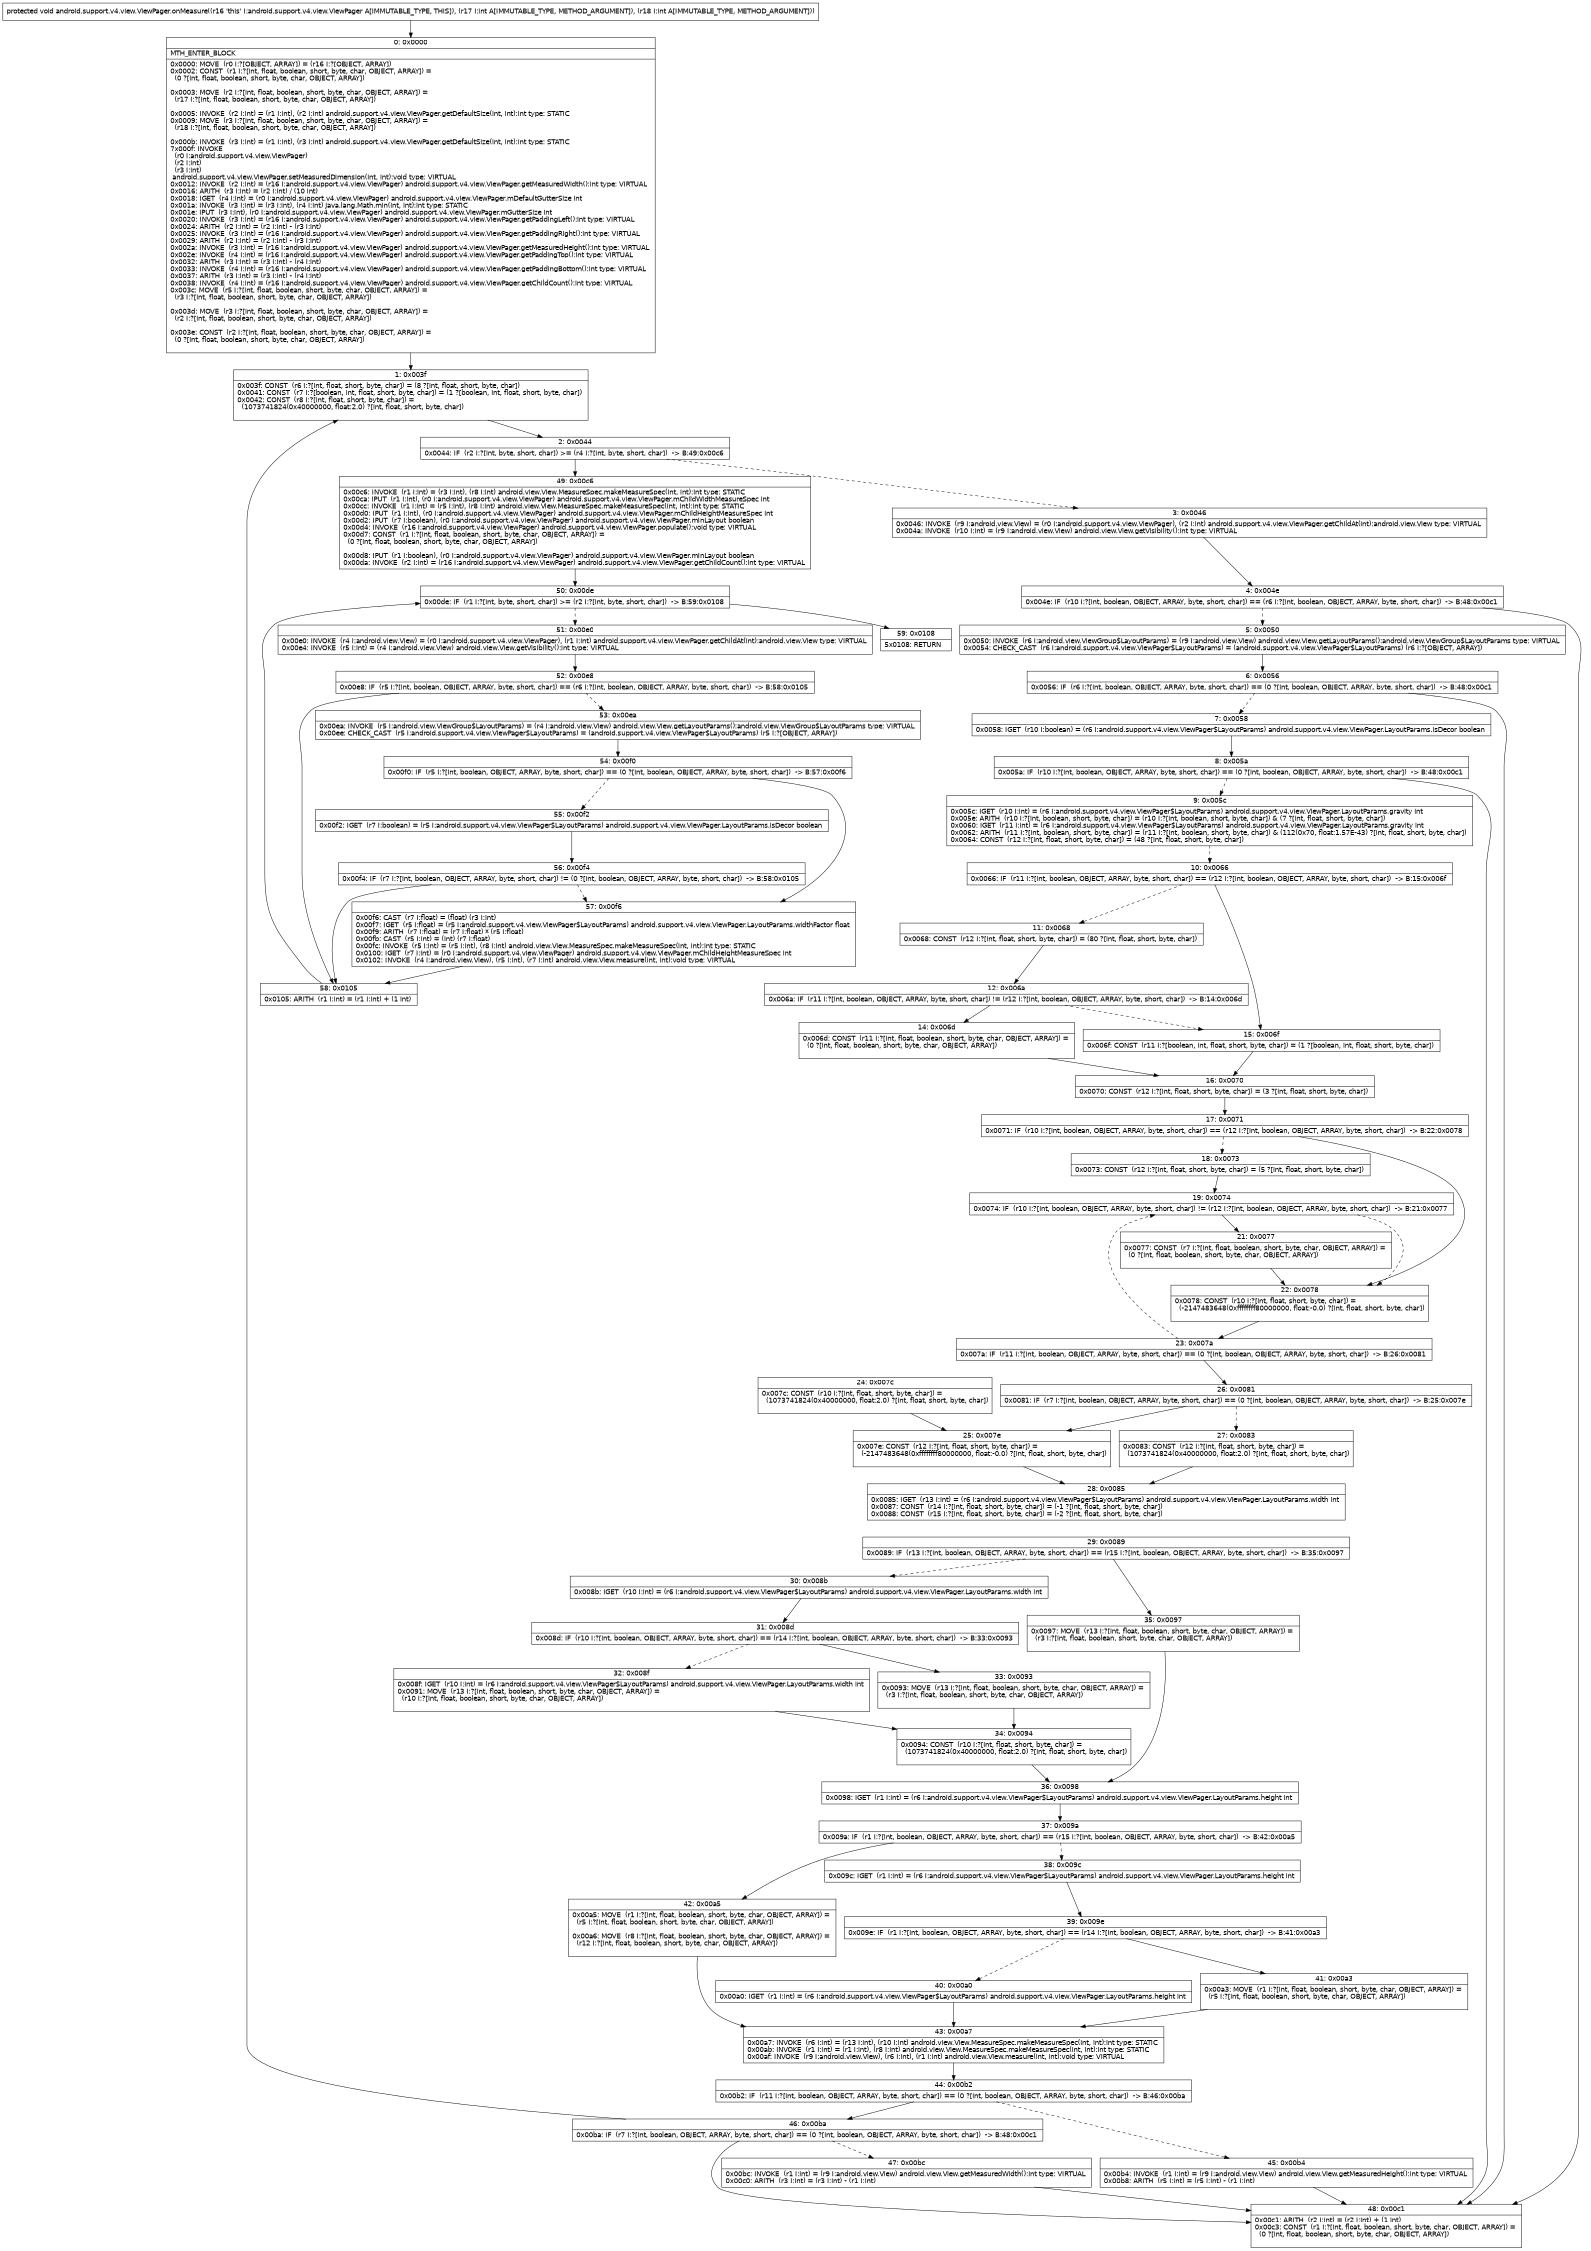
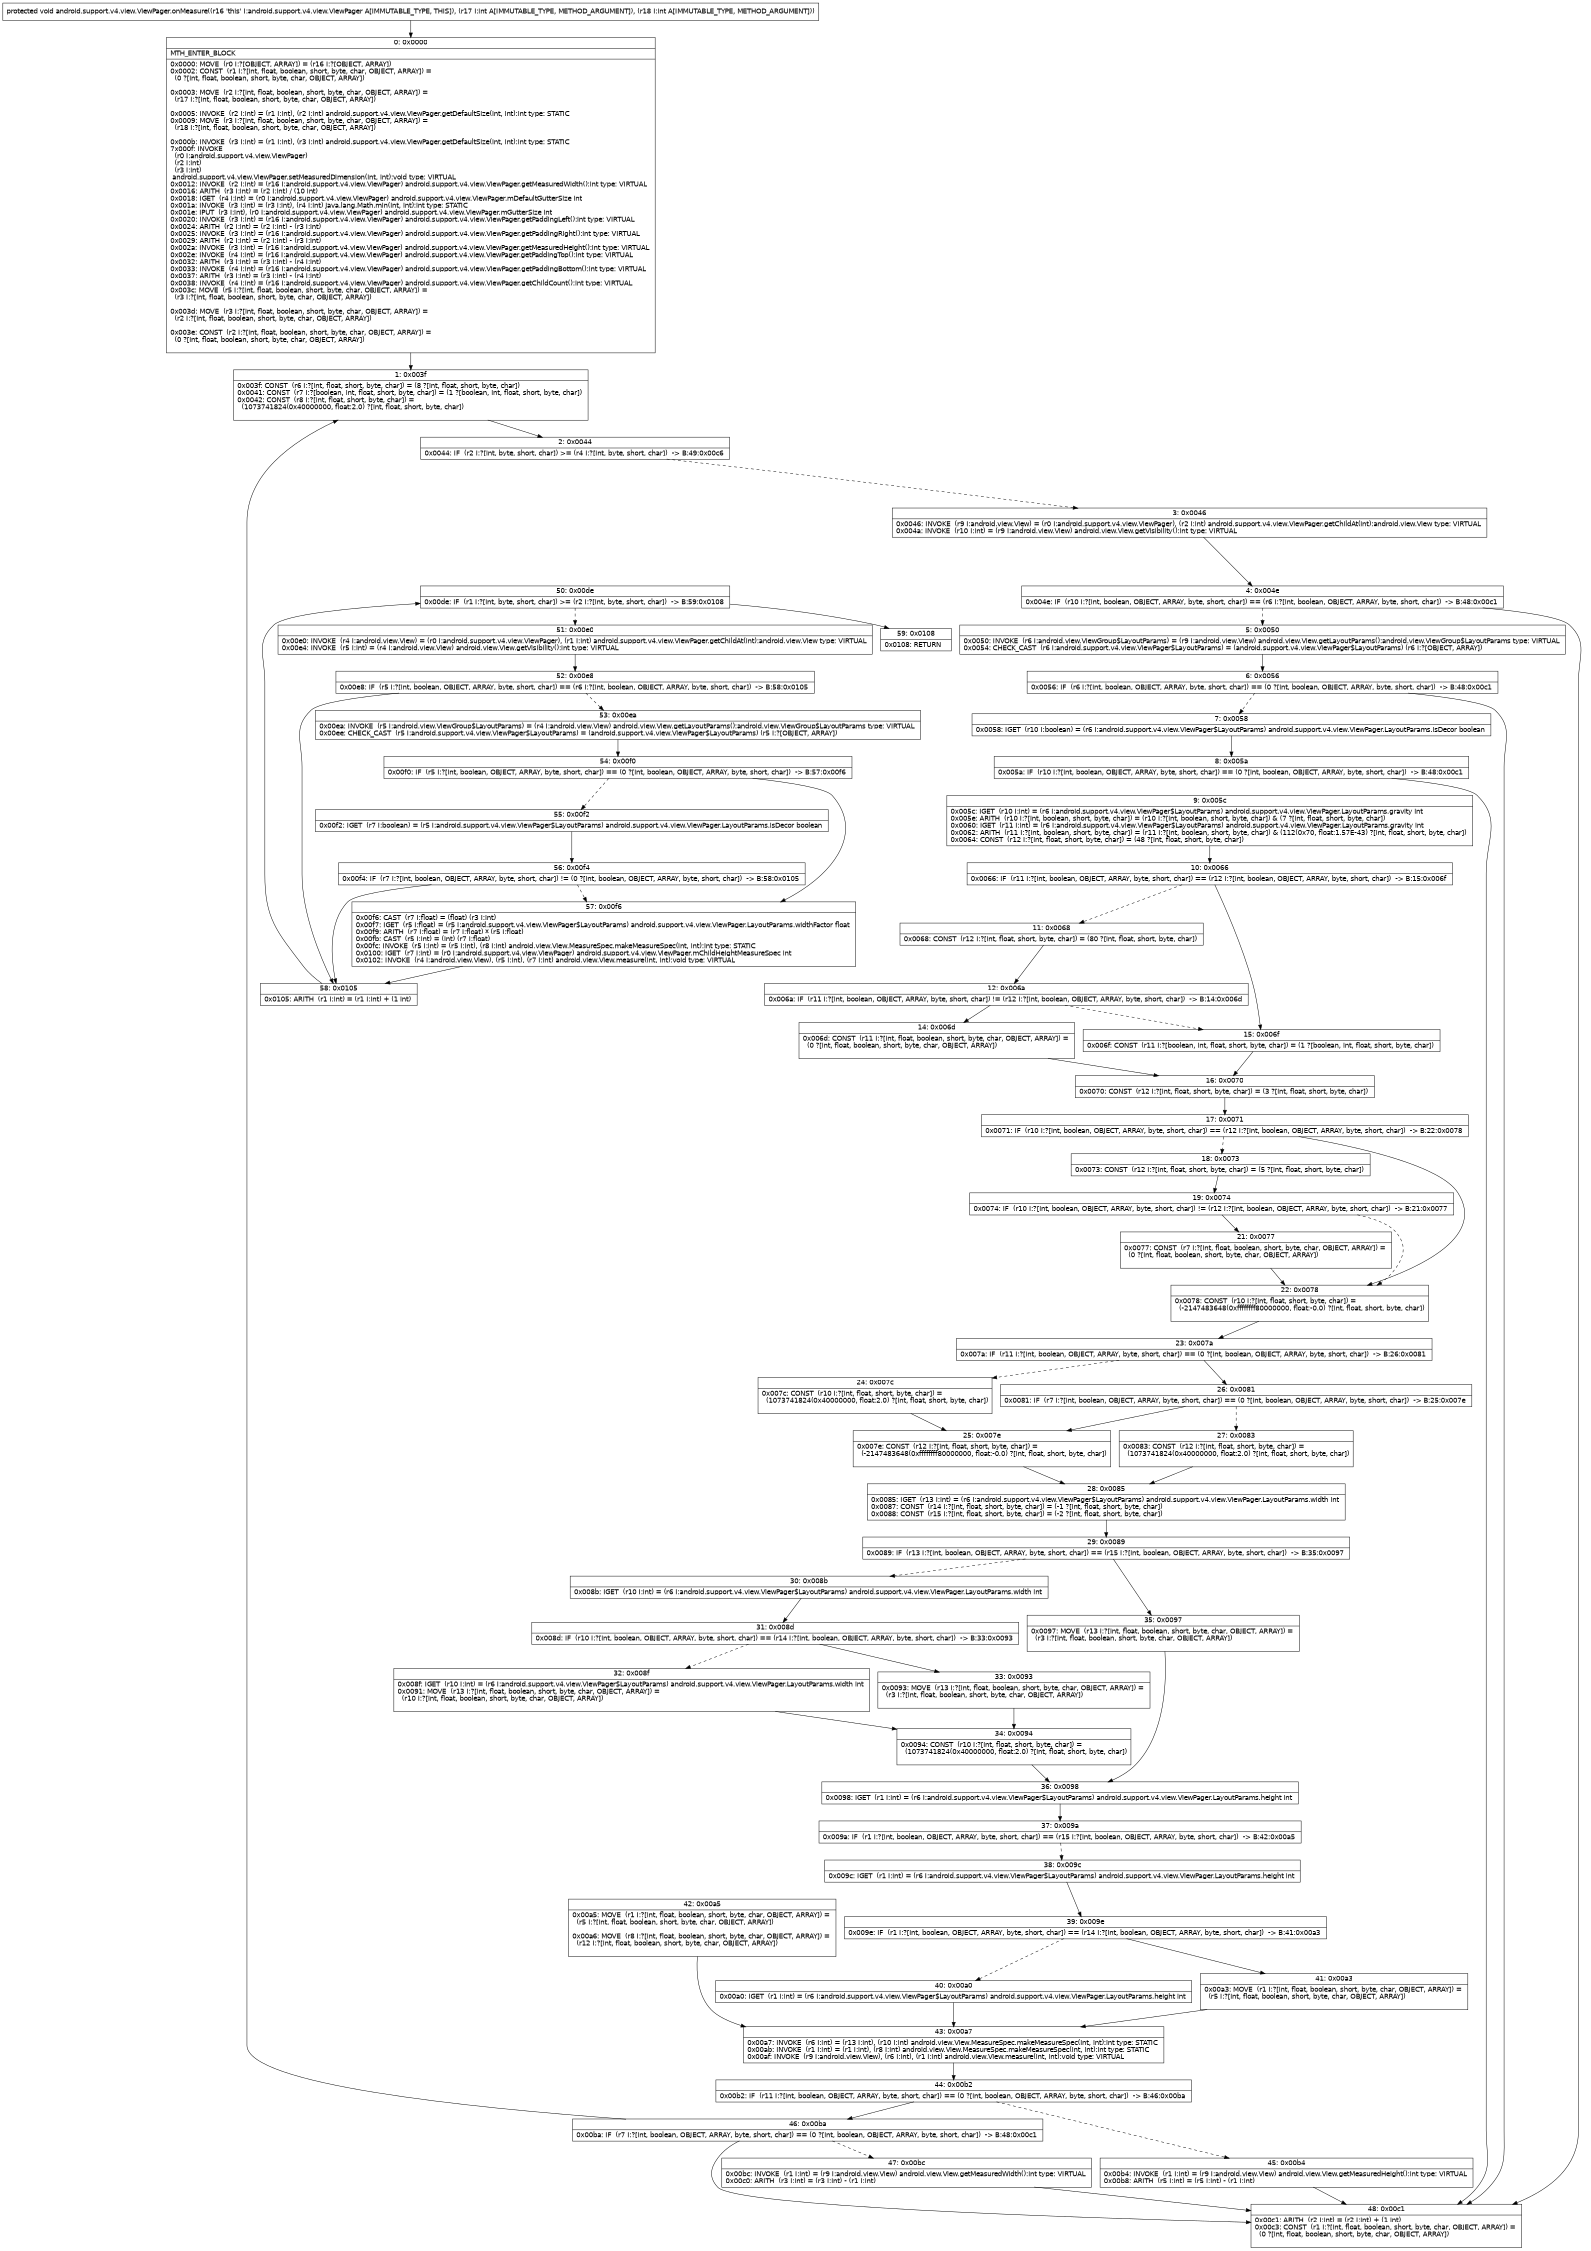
node "49: 0x00c6": removed
node "59: 0x0108": text "5x0108: RETURN" -> "0x0108: RETURN"
edge "8: 0x005a" -> "9: 0x005c": removed
edge "9: 0x005c" -> "10: 0x0066": style dashed -> solid
edge "23: 0x007a" -> "19: 0x0074": now "23: 0x007a" -> "24: 0x007c"
edge "28: 0x0085" -> "29: 0x0089": added
edge "37: 0x009a" -> "42: 0x00a5": removed
